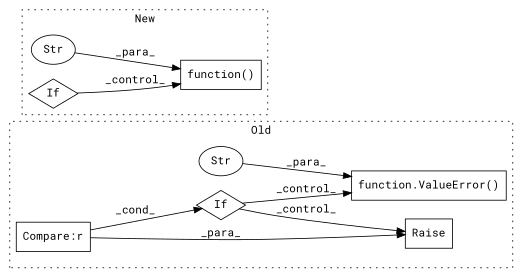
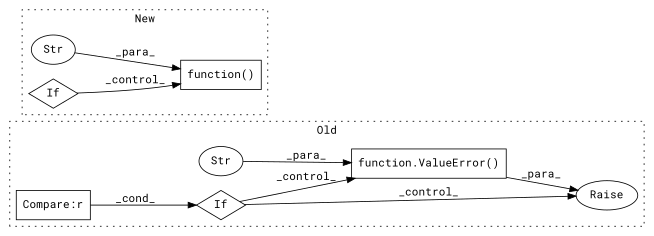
node "Raise": shape box -> ellipse
edge "Compare:r" -> "Raise": now "function.ValueError()" -> "Raise"
